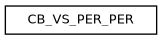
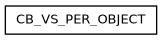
node "CB_VS_PER_PER": label "CB_VS_PER_PER" -> "CB_VS_PER_OBJECT"
